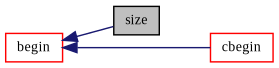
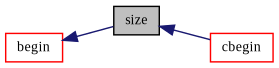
edge "cbegin" -> "begin": now "cbegin" -> "size"
